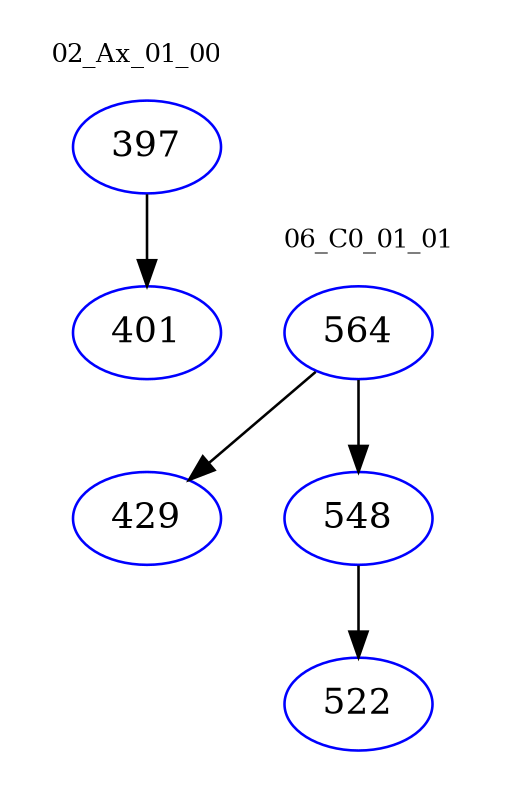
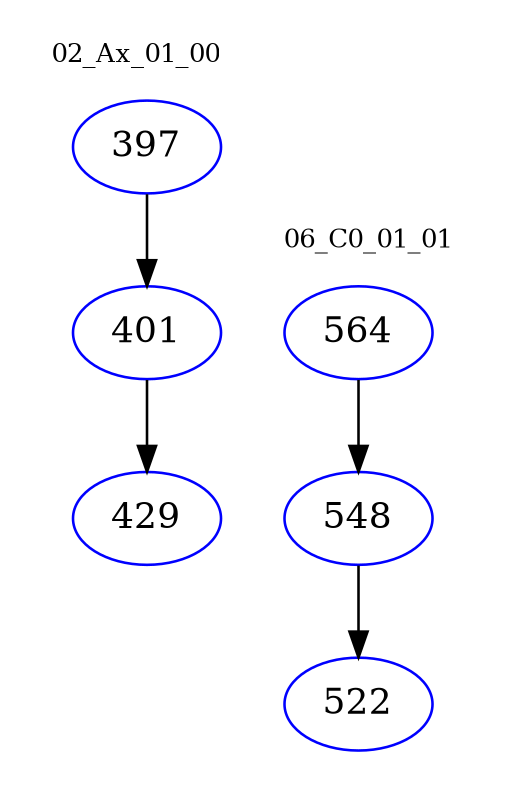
edge "564" -> "429": now "401" -> "429"
